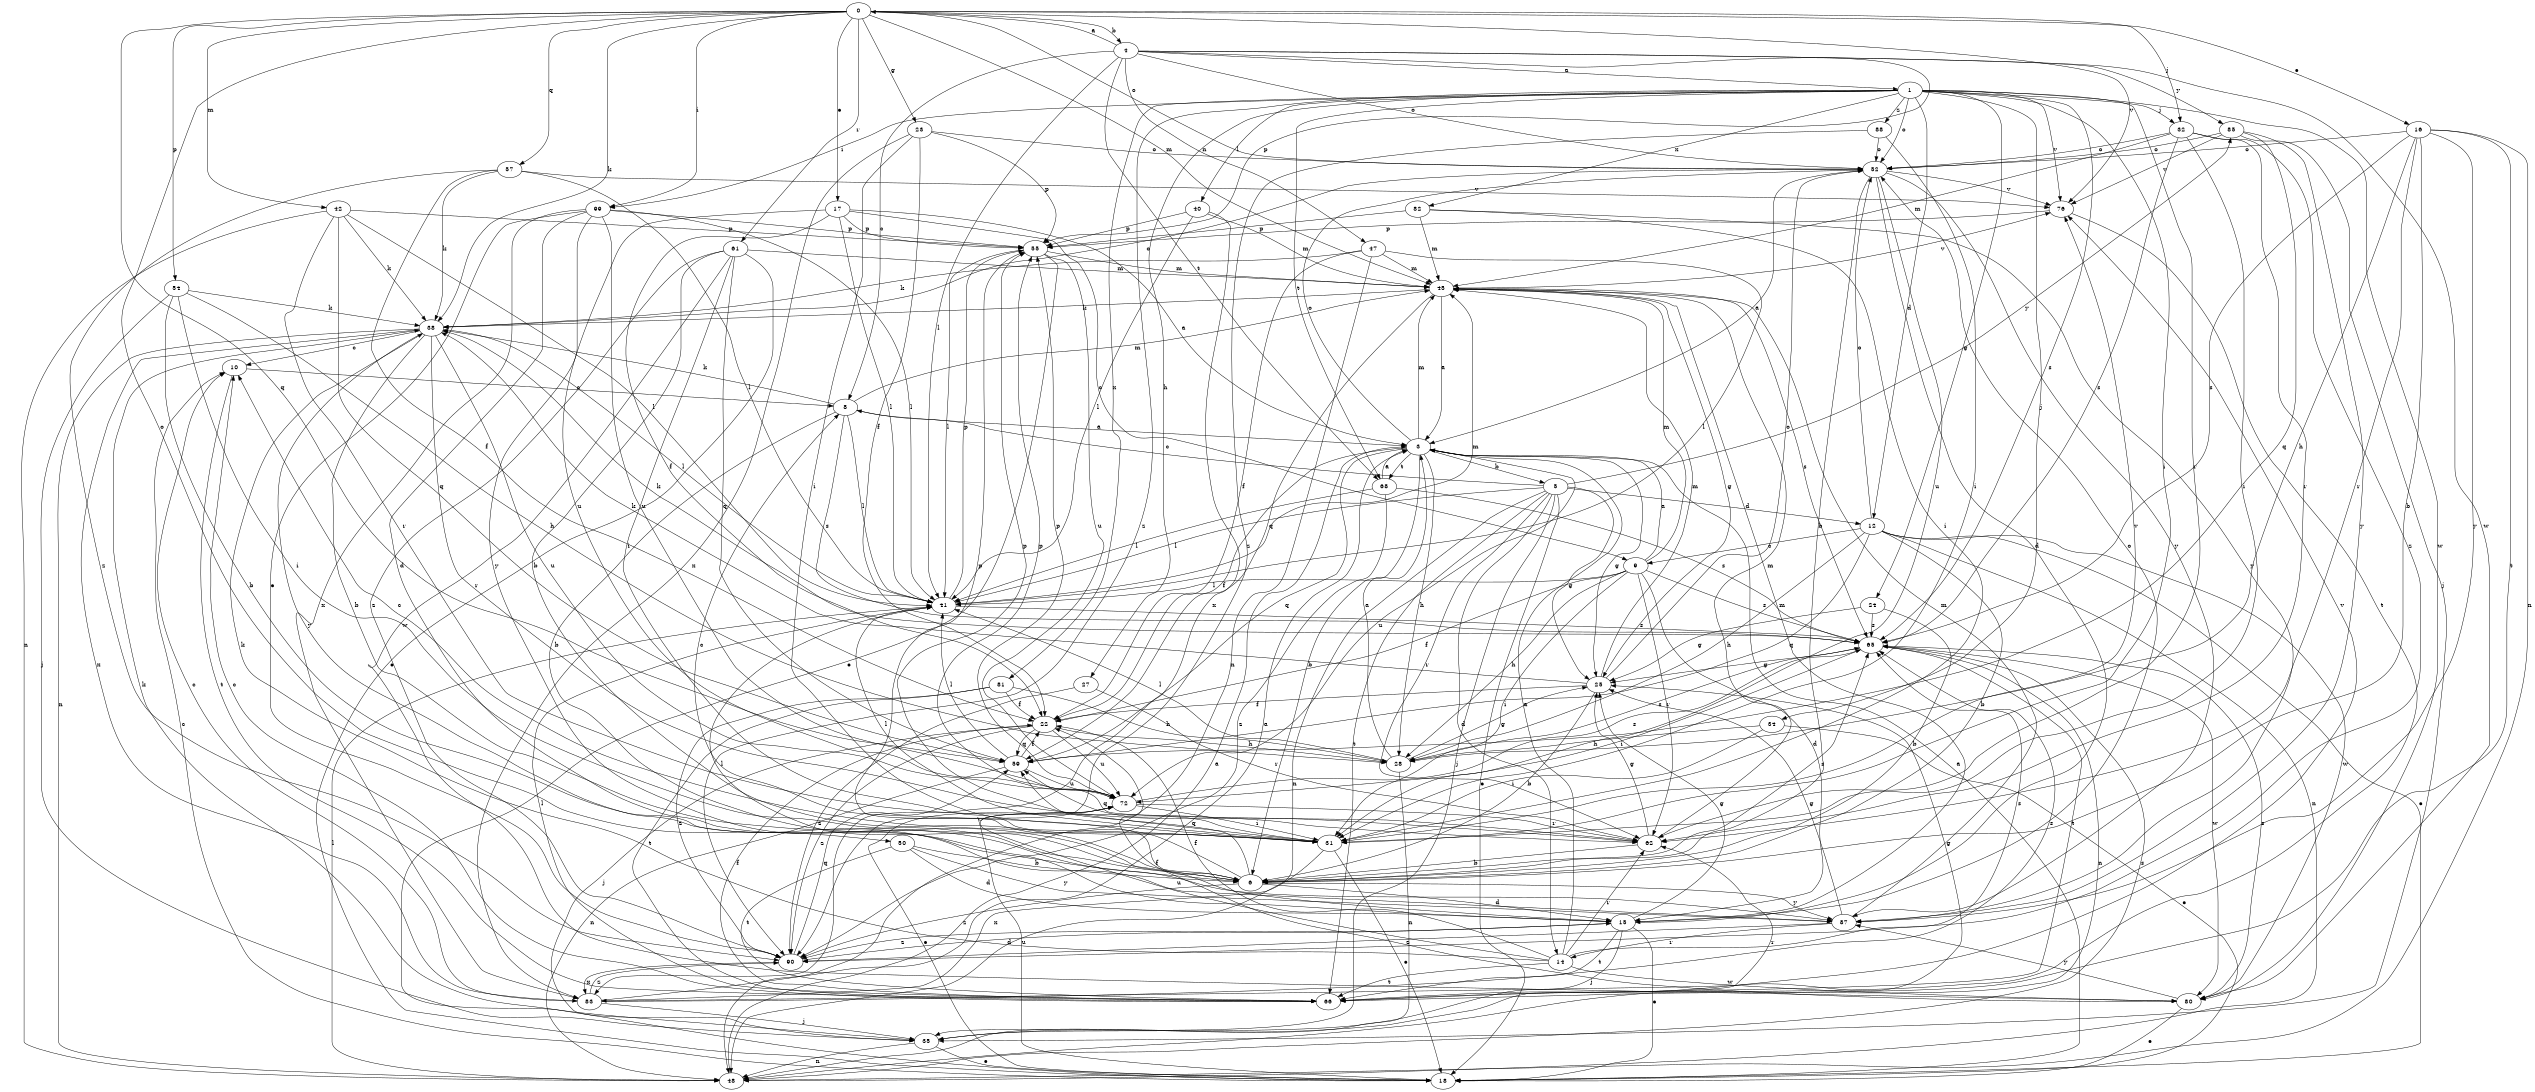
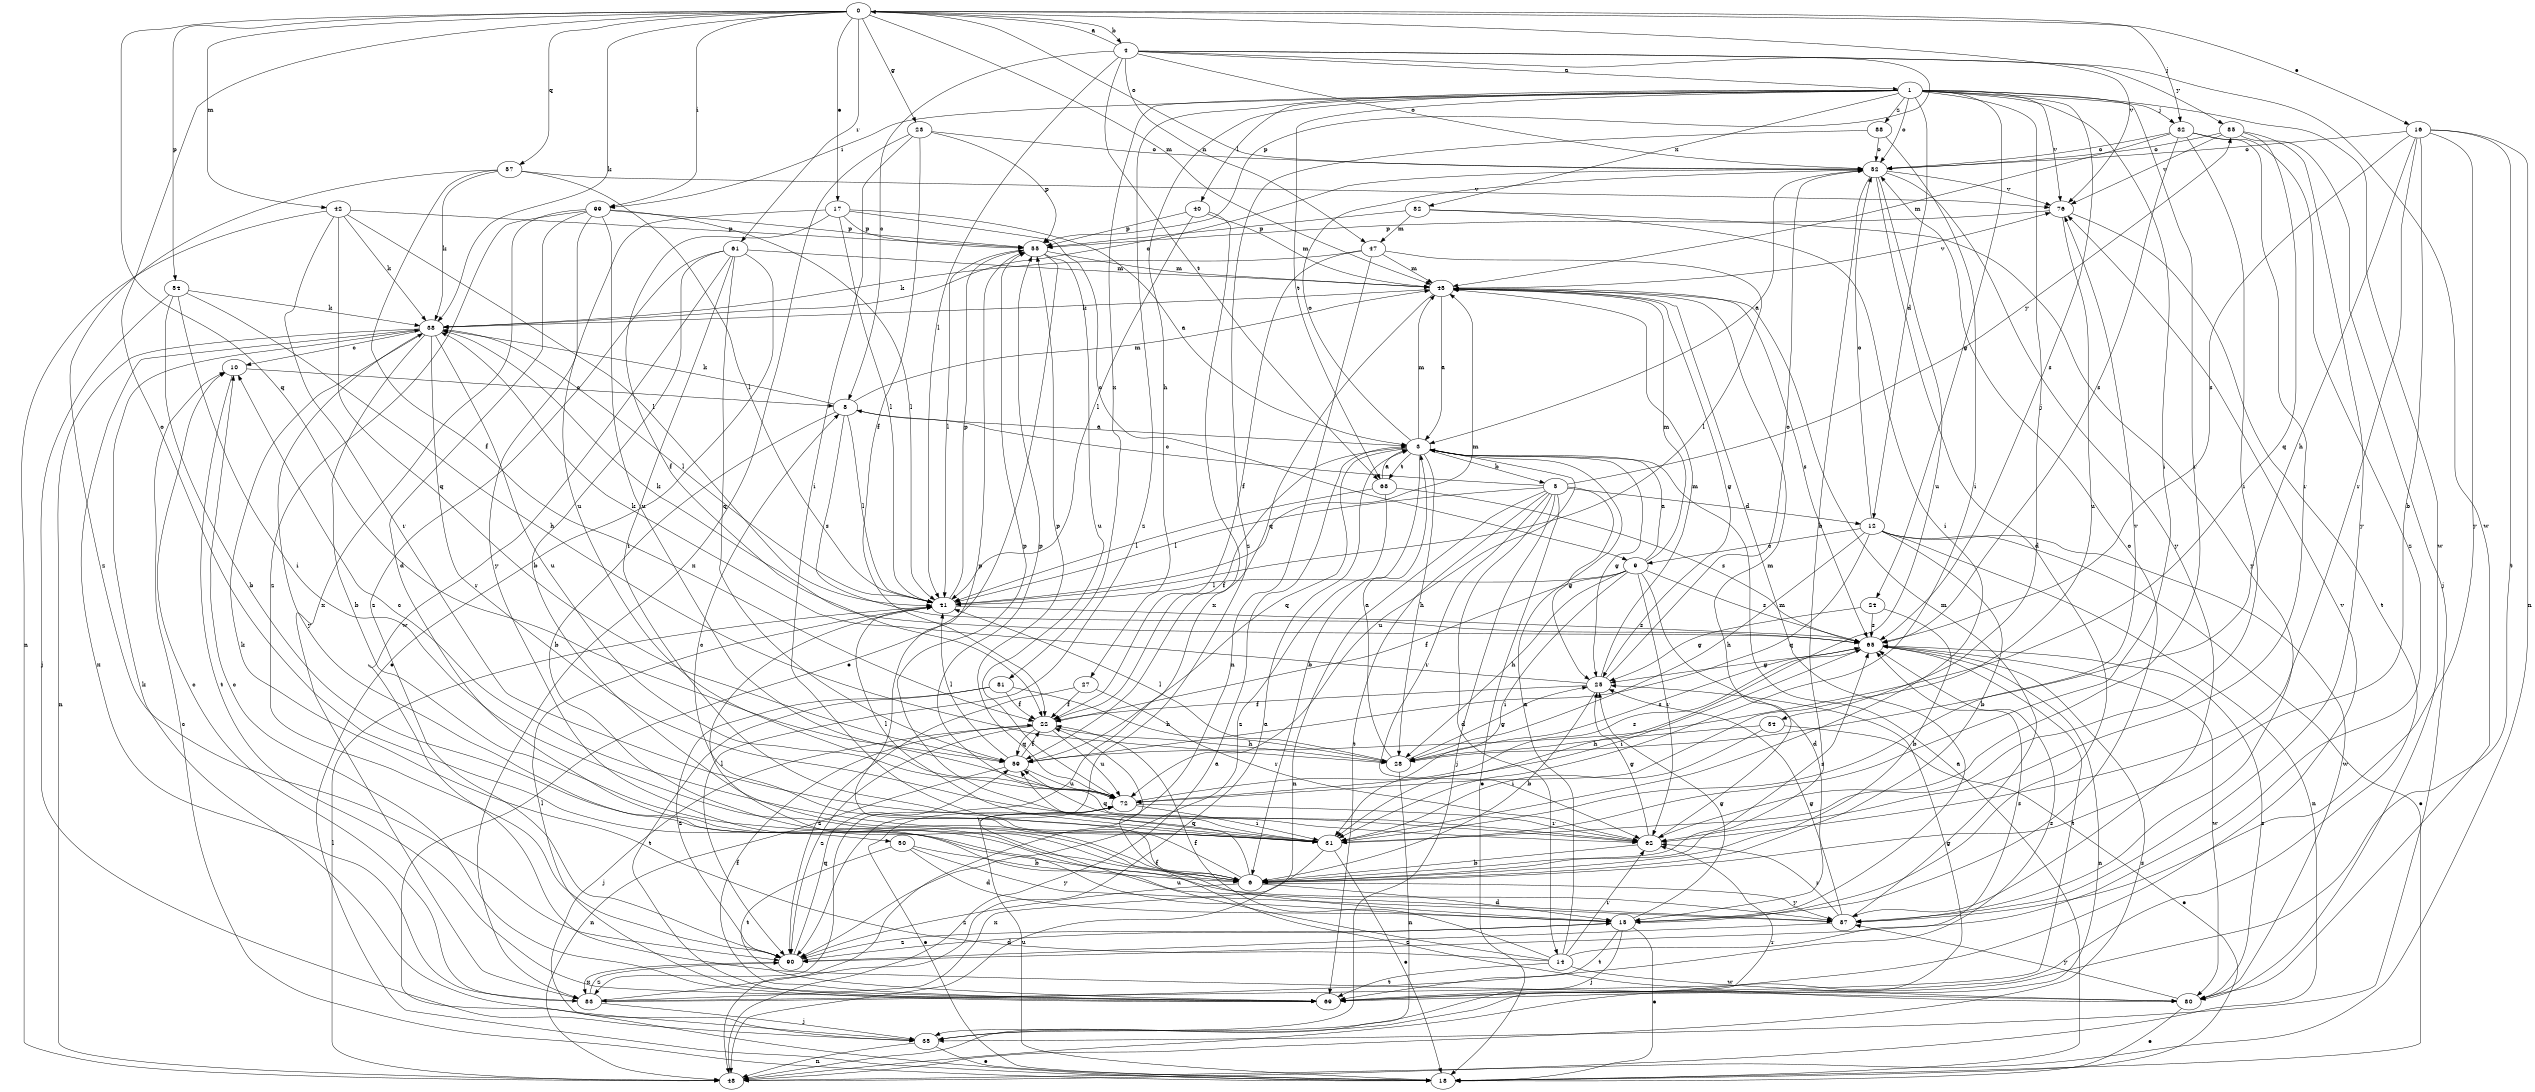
edge "82" -> "45": now "82" -> "47"
edge "99" -> "90": label "e" -> "z"
edge "27" -> "22": added, label "f"
edge "76" -> "72": added, label "u"
edge "87" -> "14": now "87" -> "62"
node "66": label "66" -> "69"
